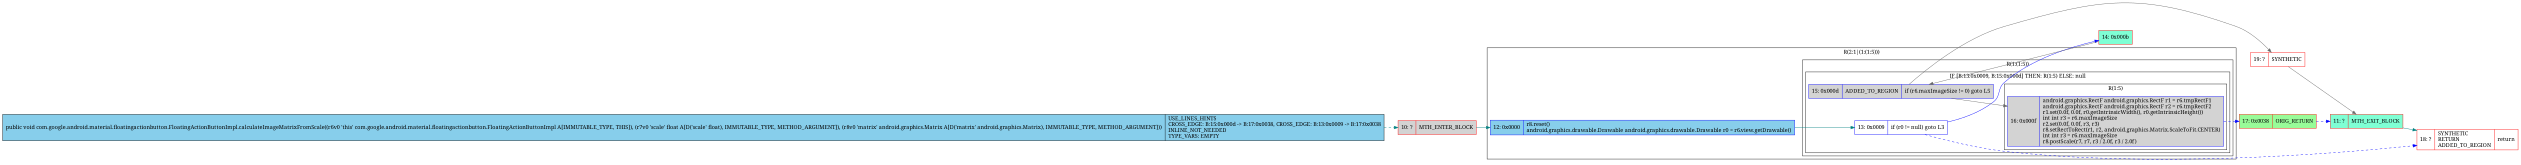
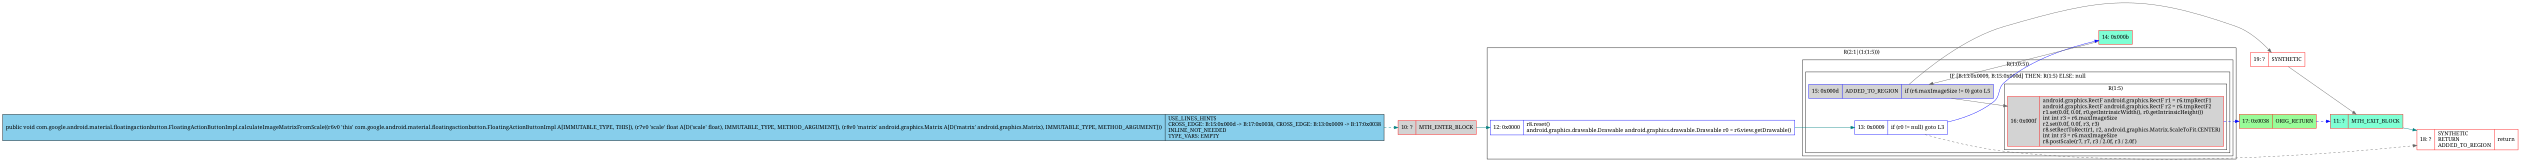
cluster "R(1:(1:5))": label "R(1:(1:5))" -> "R(1:(0:5))"
node "16: 0x000f": color blue -> red
node "12: 0x0000": fillcolor skyblue -> white
edge "13: 0x0009" -> "18: ?": color blue -> gray40
